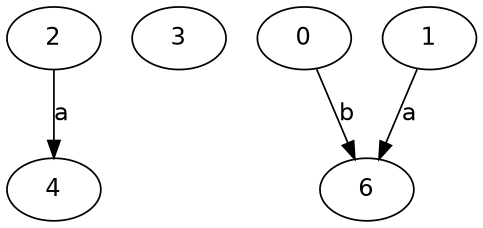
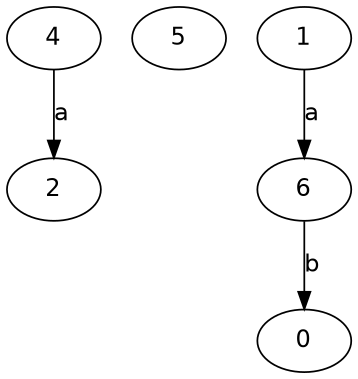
node "3": label "3" -> "5"
edge "2" -> "4": reversed
edge "0" -> "6": reversed
